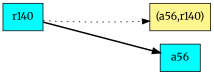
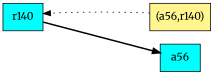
edge "r140" -> "(a56,r140)": reversed
